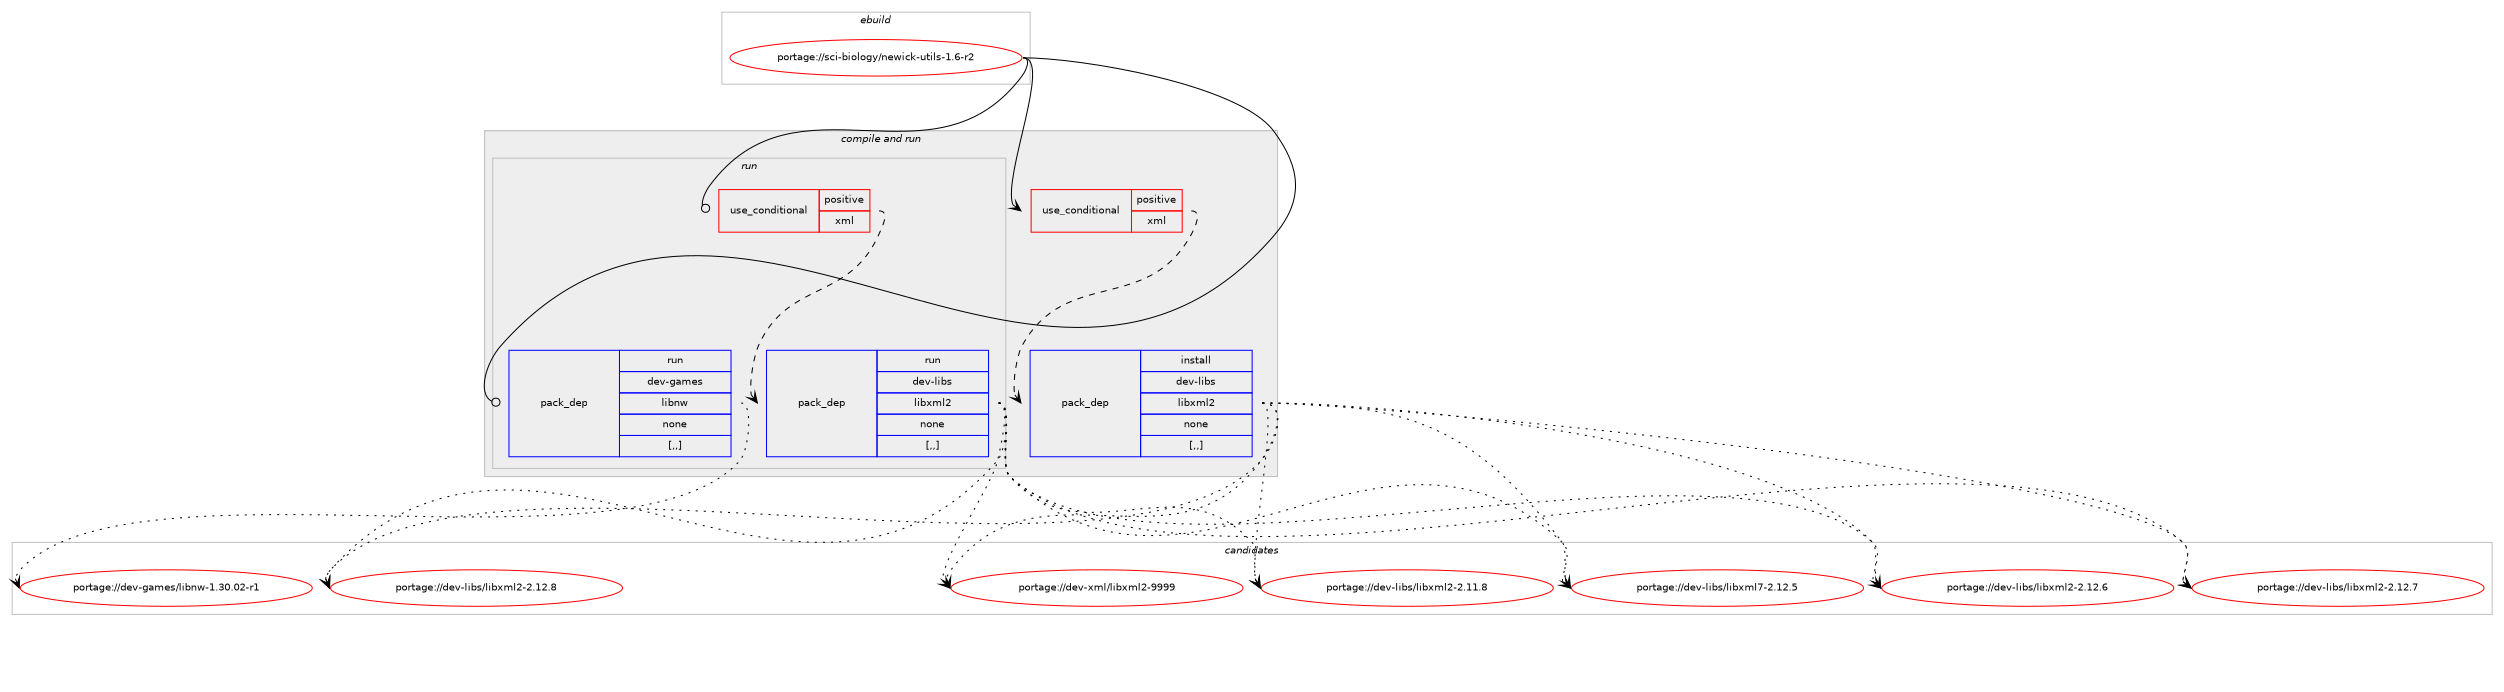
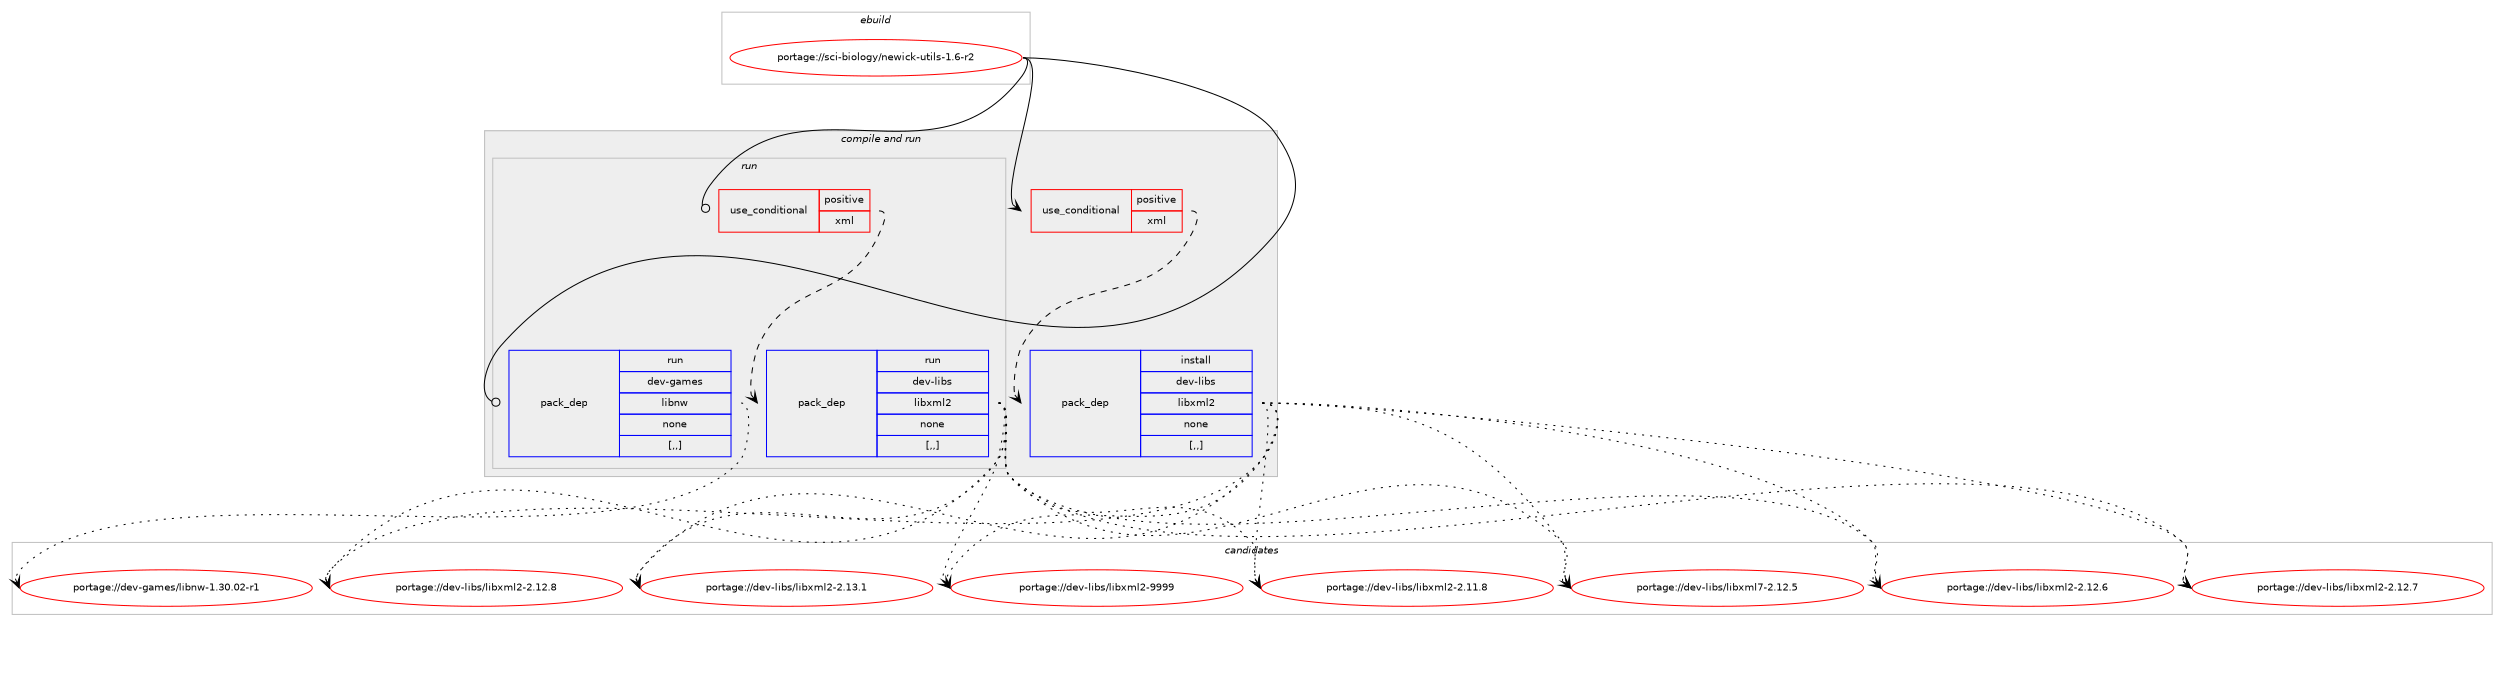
node "portage://dev-libs/libxml2-2.13.1": added
node "portage://dev-xml/libxml2-9999": label "portage://dev-xml/libxml2-9999" -> "portage://dev-libs/libxml2-9999"
